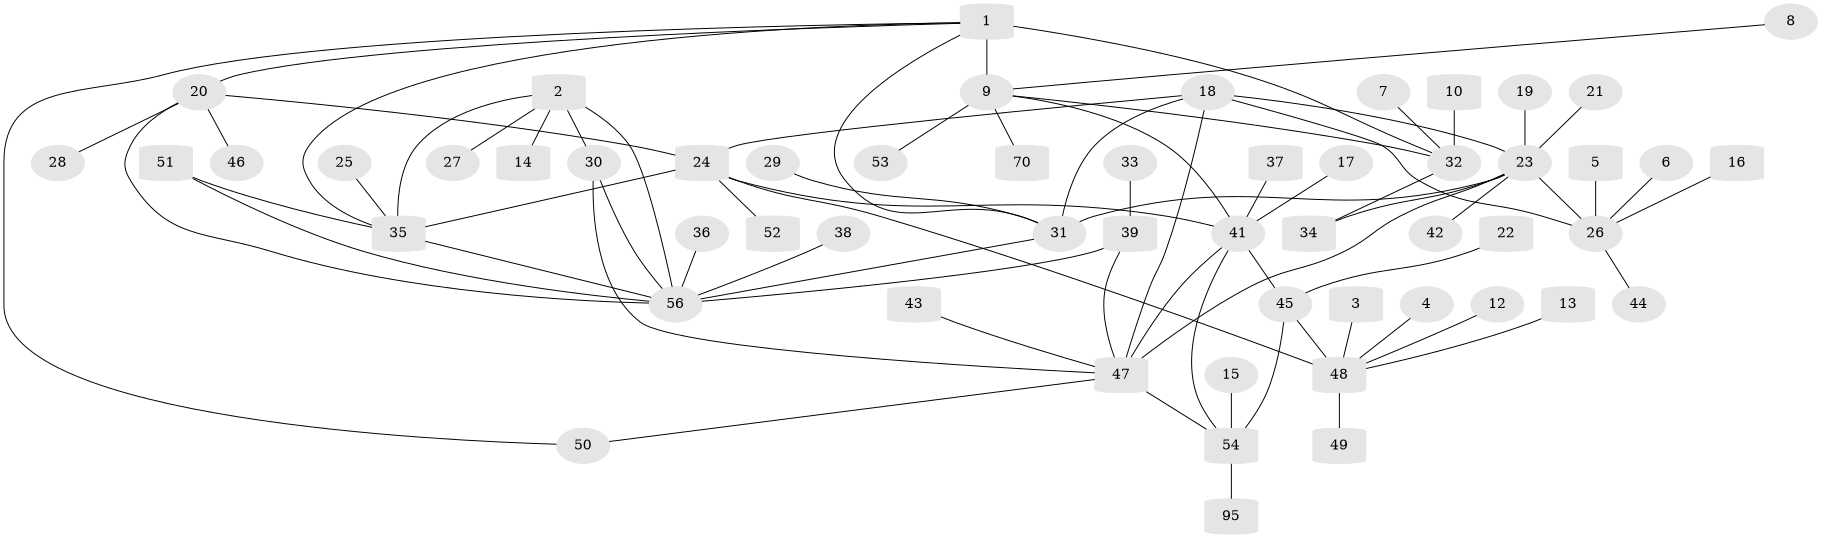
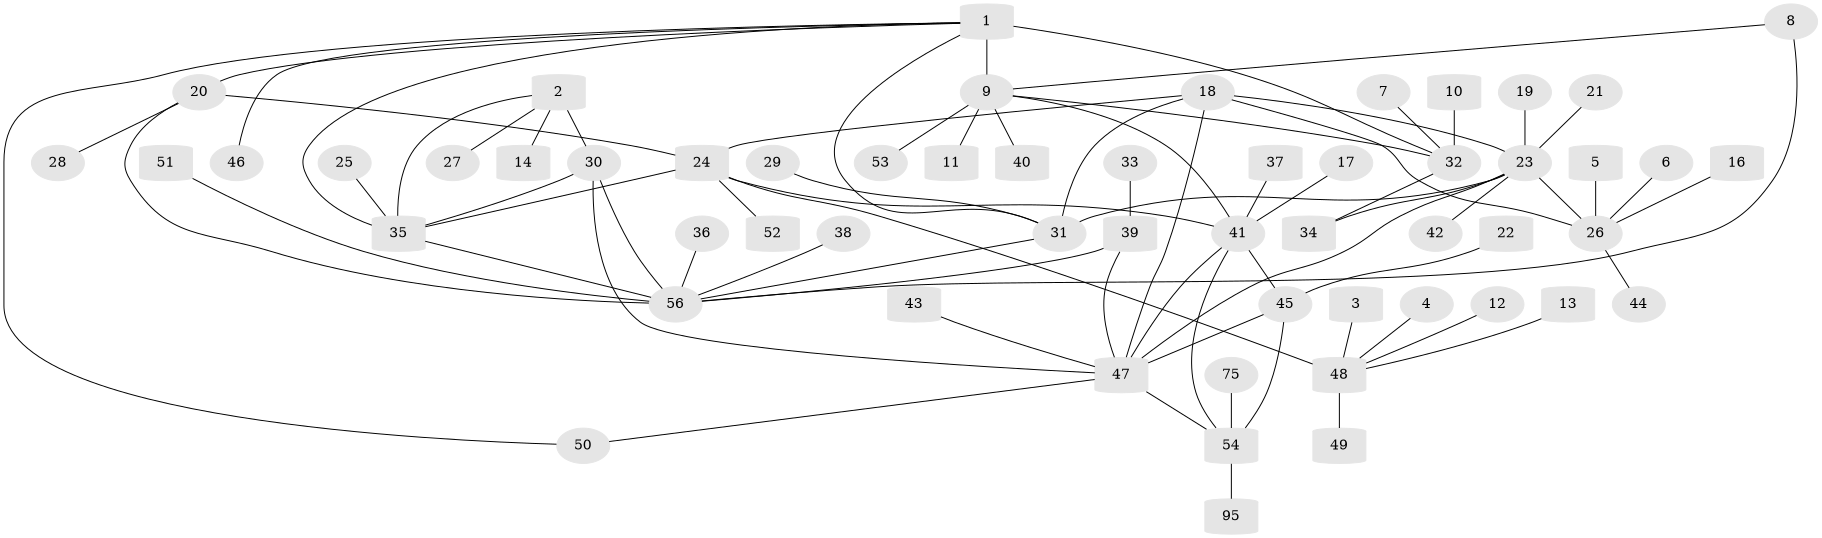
edge "20" -- "46": now "1" -- "46"
node "11": added
node "70": label "70" -> "40"
edge "2" -- "56": now "8" -- "56"
edge "51" -- "35": now "30" -- "35"
edge "45" -- "48": now "45" -- "47"
node "15": label "15" -> "75"
